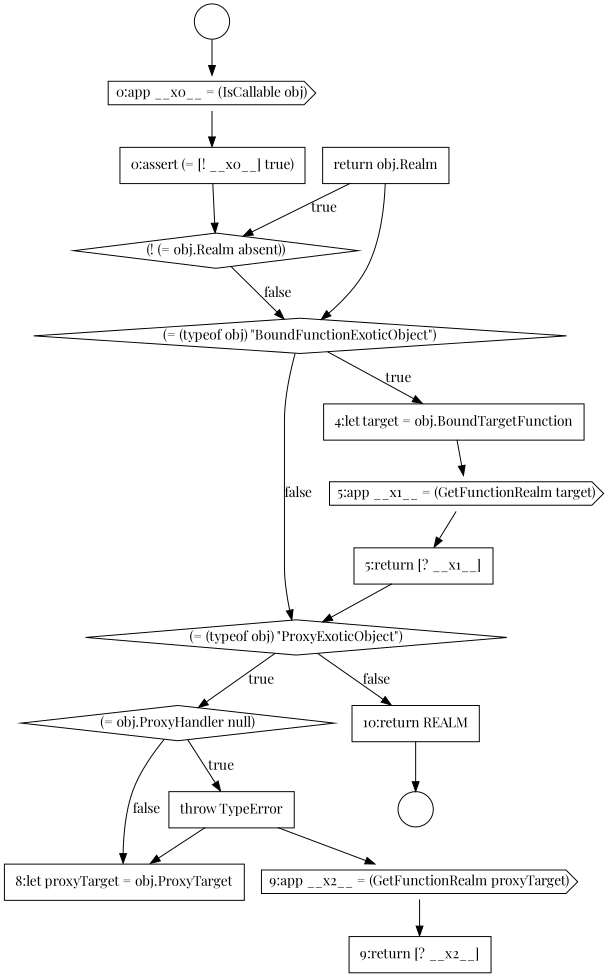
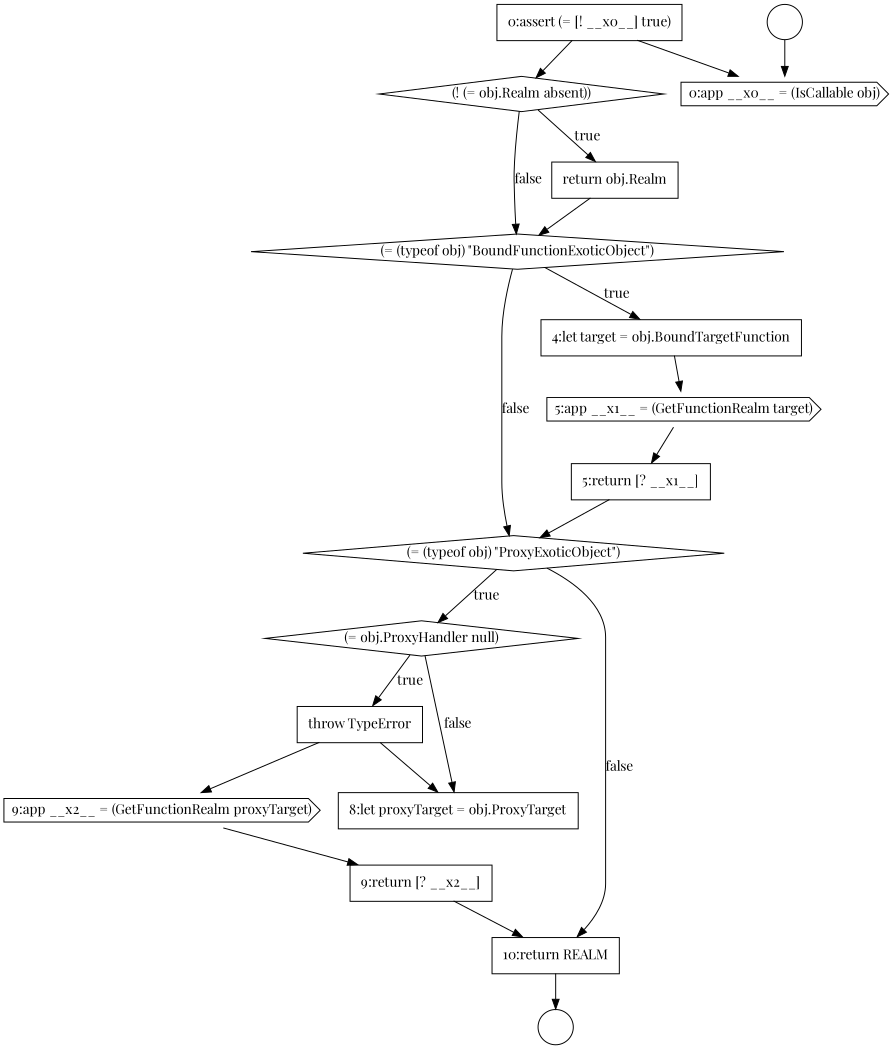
edge "0:app __x0__ = (IsCallable obj)" -> "0:assert (= [! __x0__] true)": reversed
edge "return obj.Realm" -> "(! (= obj.Realm absent))": reversed
edge "9:return [? __x2__]" -> "10:return REALM": added
